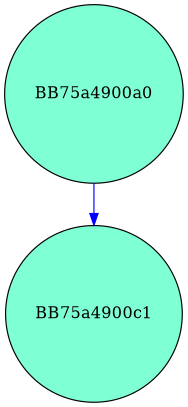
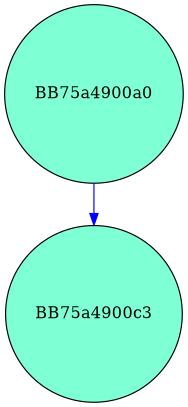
node "BB75a4900c1": label "BB75a4900c1" -> "BB75a4900c3"
